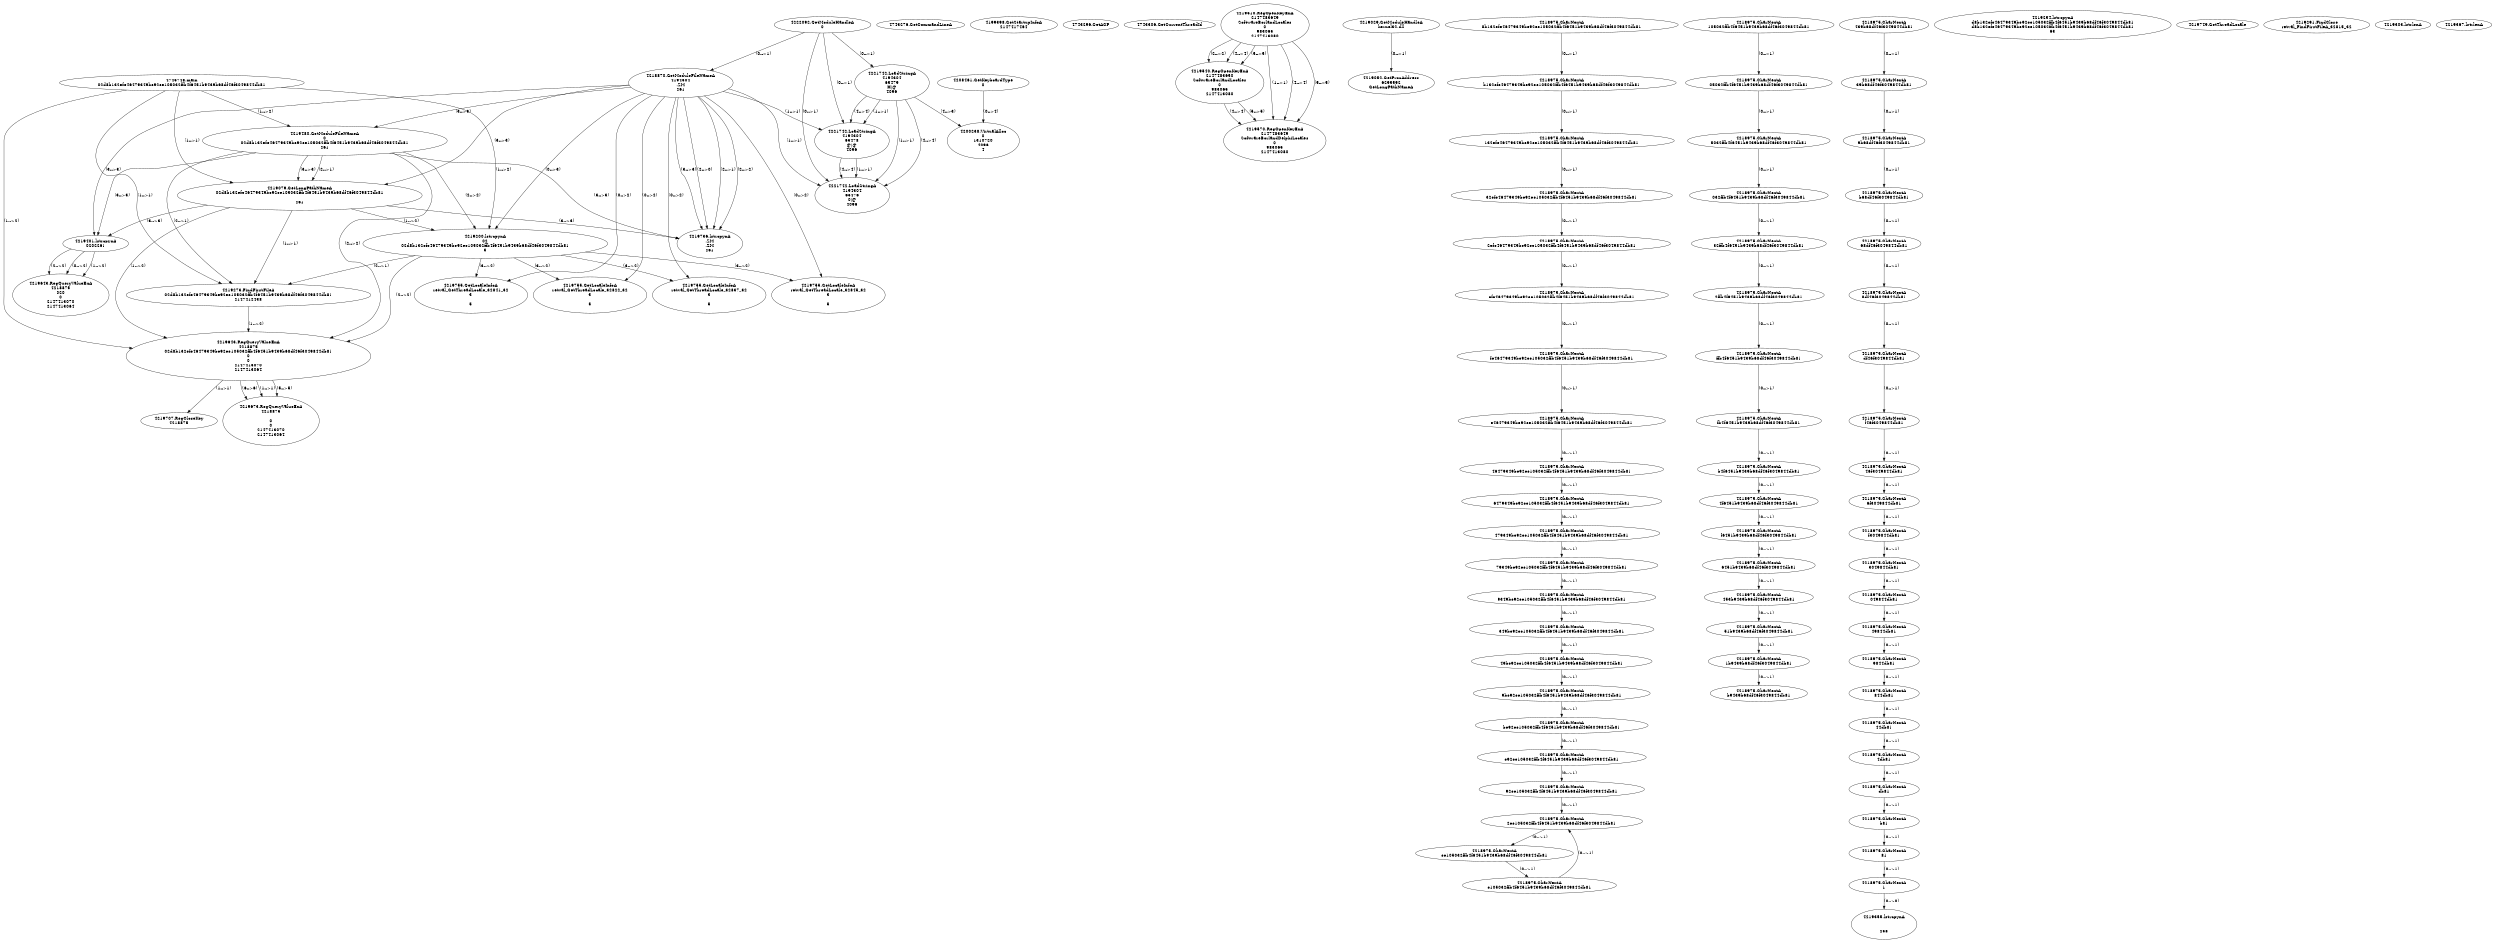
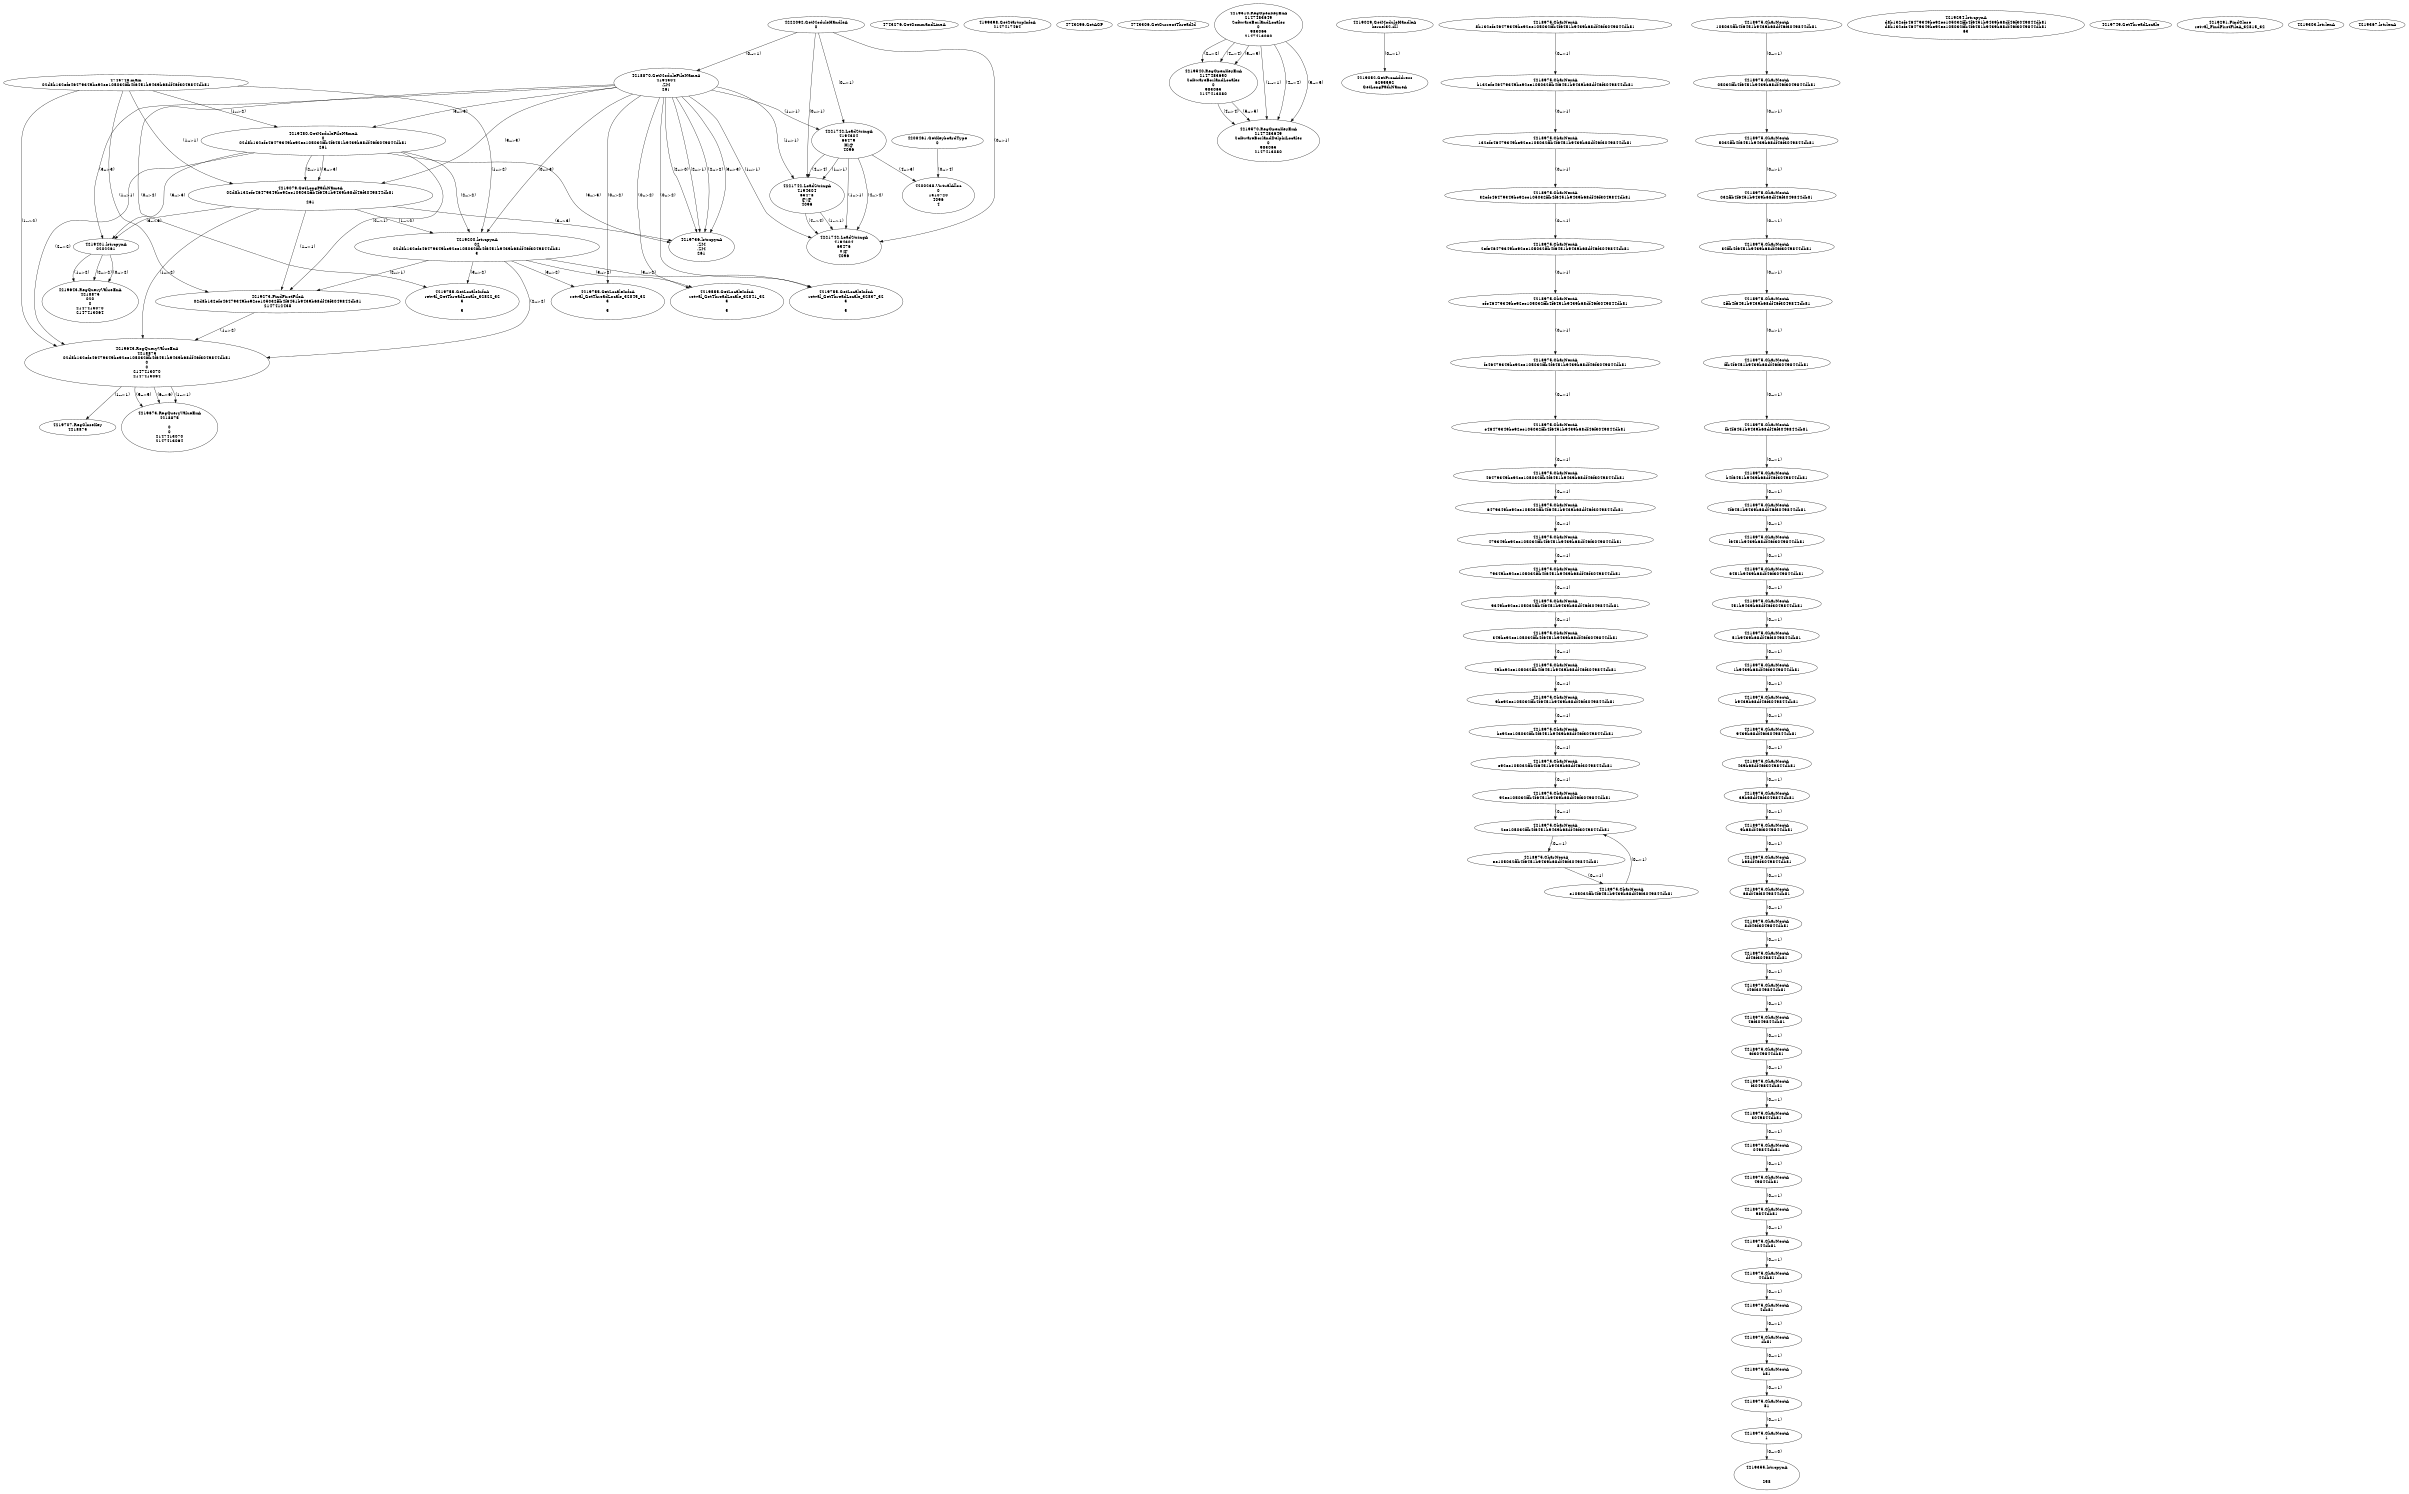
edge "4218870.GetModuleFileNameA 4194304 .ZM 261" -> "4221742.LoadStringA 4194304 65479 H|@ 4096": added, label "(1-->1)"
node "4219755.GetLocaleInfoA retval_GetThreadLocale_32841_32 3 5": label "4219755.GetLocaleInfoA retval_GetThreadLocale_32841_32 3 5" -> "4219555.GetLocaleInfoA retval_GetThreadLocale_32841_32 3 5"
node "4218975.CharNextA 453b9439b68df46f3049844db81": label "4218975.CharNextA 453b9439b68df46f3049844db81" -> "4218975.CharNextA 451b9439b68df46f3049844db81"
node "4218975.CharNextA 9439b68df46f3049844db81": added
